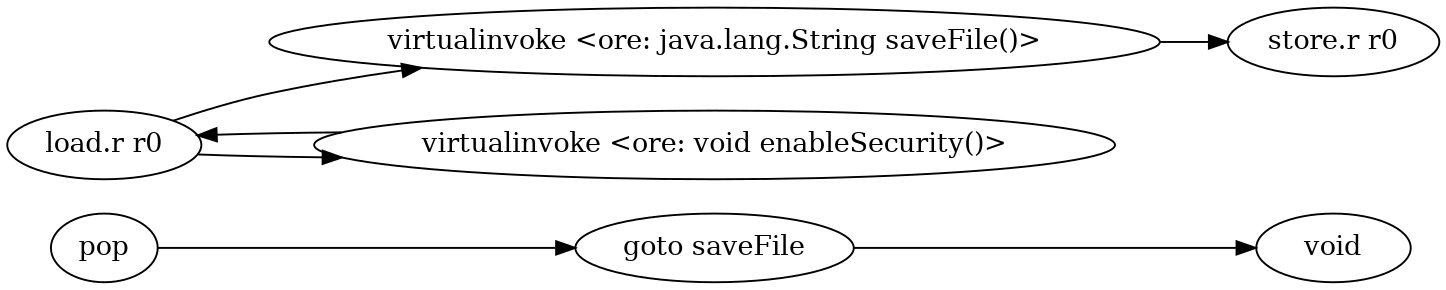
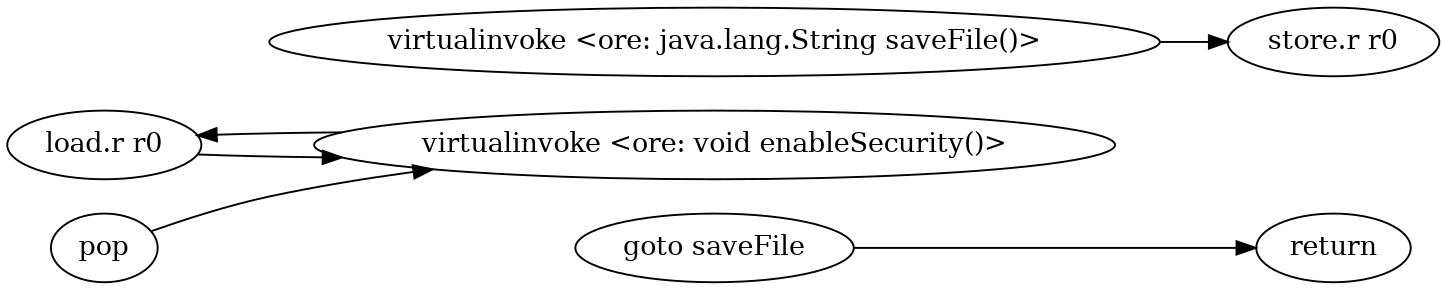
edge "load.r r0" -> "virtualinvoke <ore: java.lang.String saveFile()>": removed
edge "pop" -> "goto saveFile": now "pop" -> "virtualinvoke <ore: void enableSecurity()>"
node "void": label "void" -> "return"
